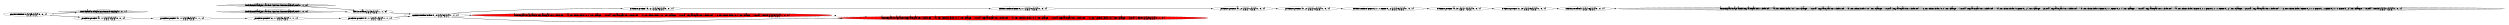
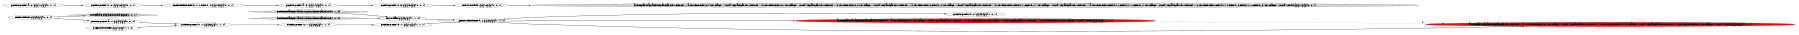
node "context.setTime(GAP_MS + 1)@@@10@@@['0', '0', '1']": removed
node "context.setTime(GAP_MS / 2)@@@8@@@['1', '1', '1']": shape ellipse -> diamond
node "processor.init(context)@@@4@@@['1', '1', '0']": added
